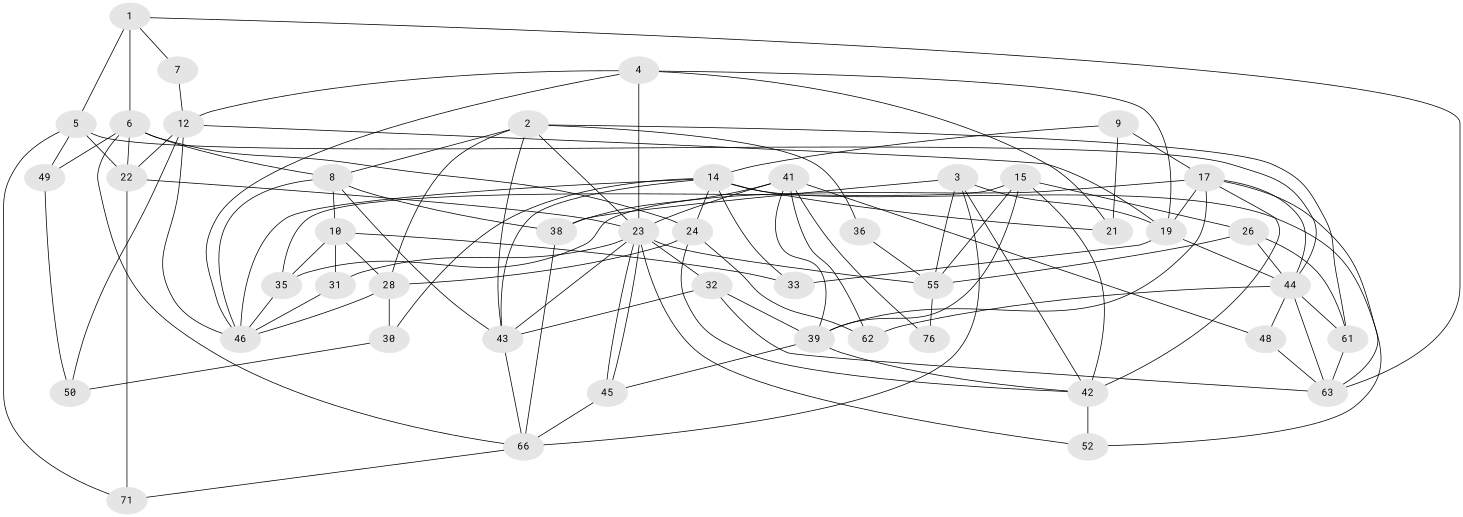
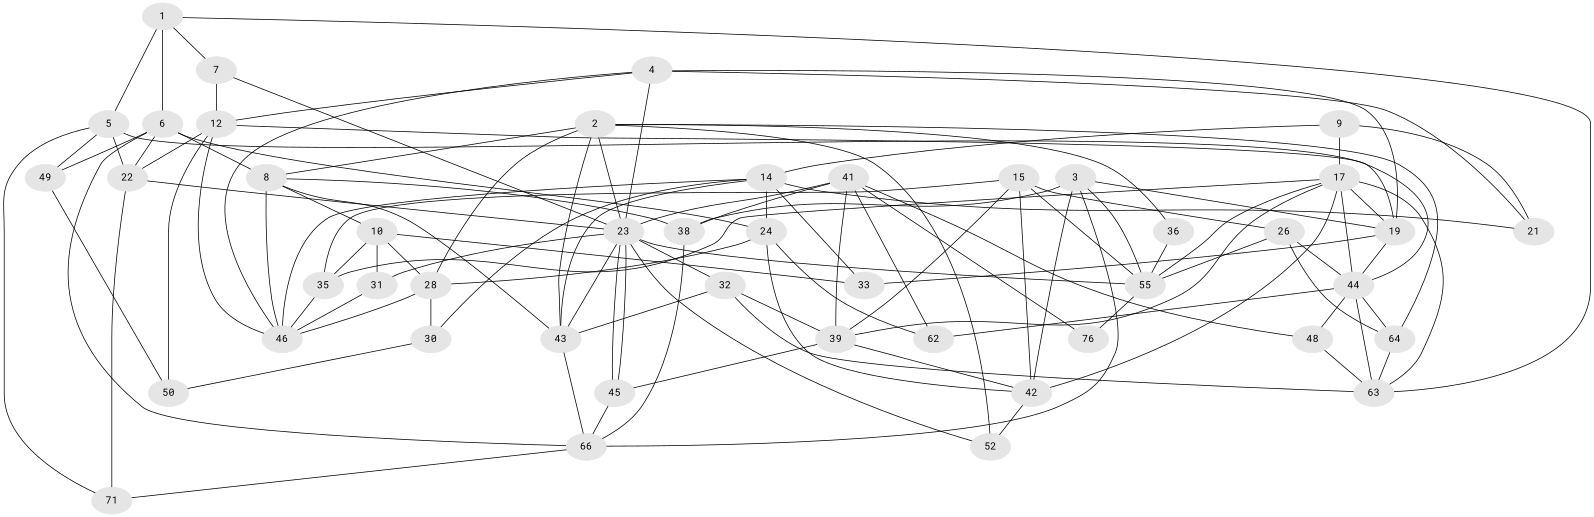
edge "7" -- "23": added
edge "14" -- "52": now "2" -- "52"
edge "17" -- "55": added
node "61": label "61" -> "64"
